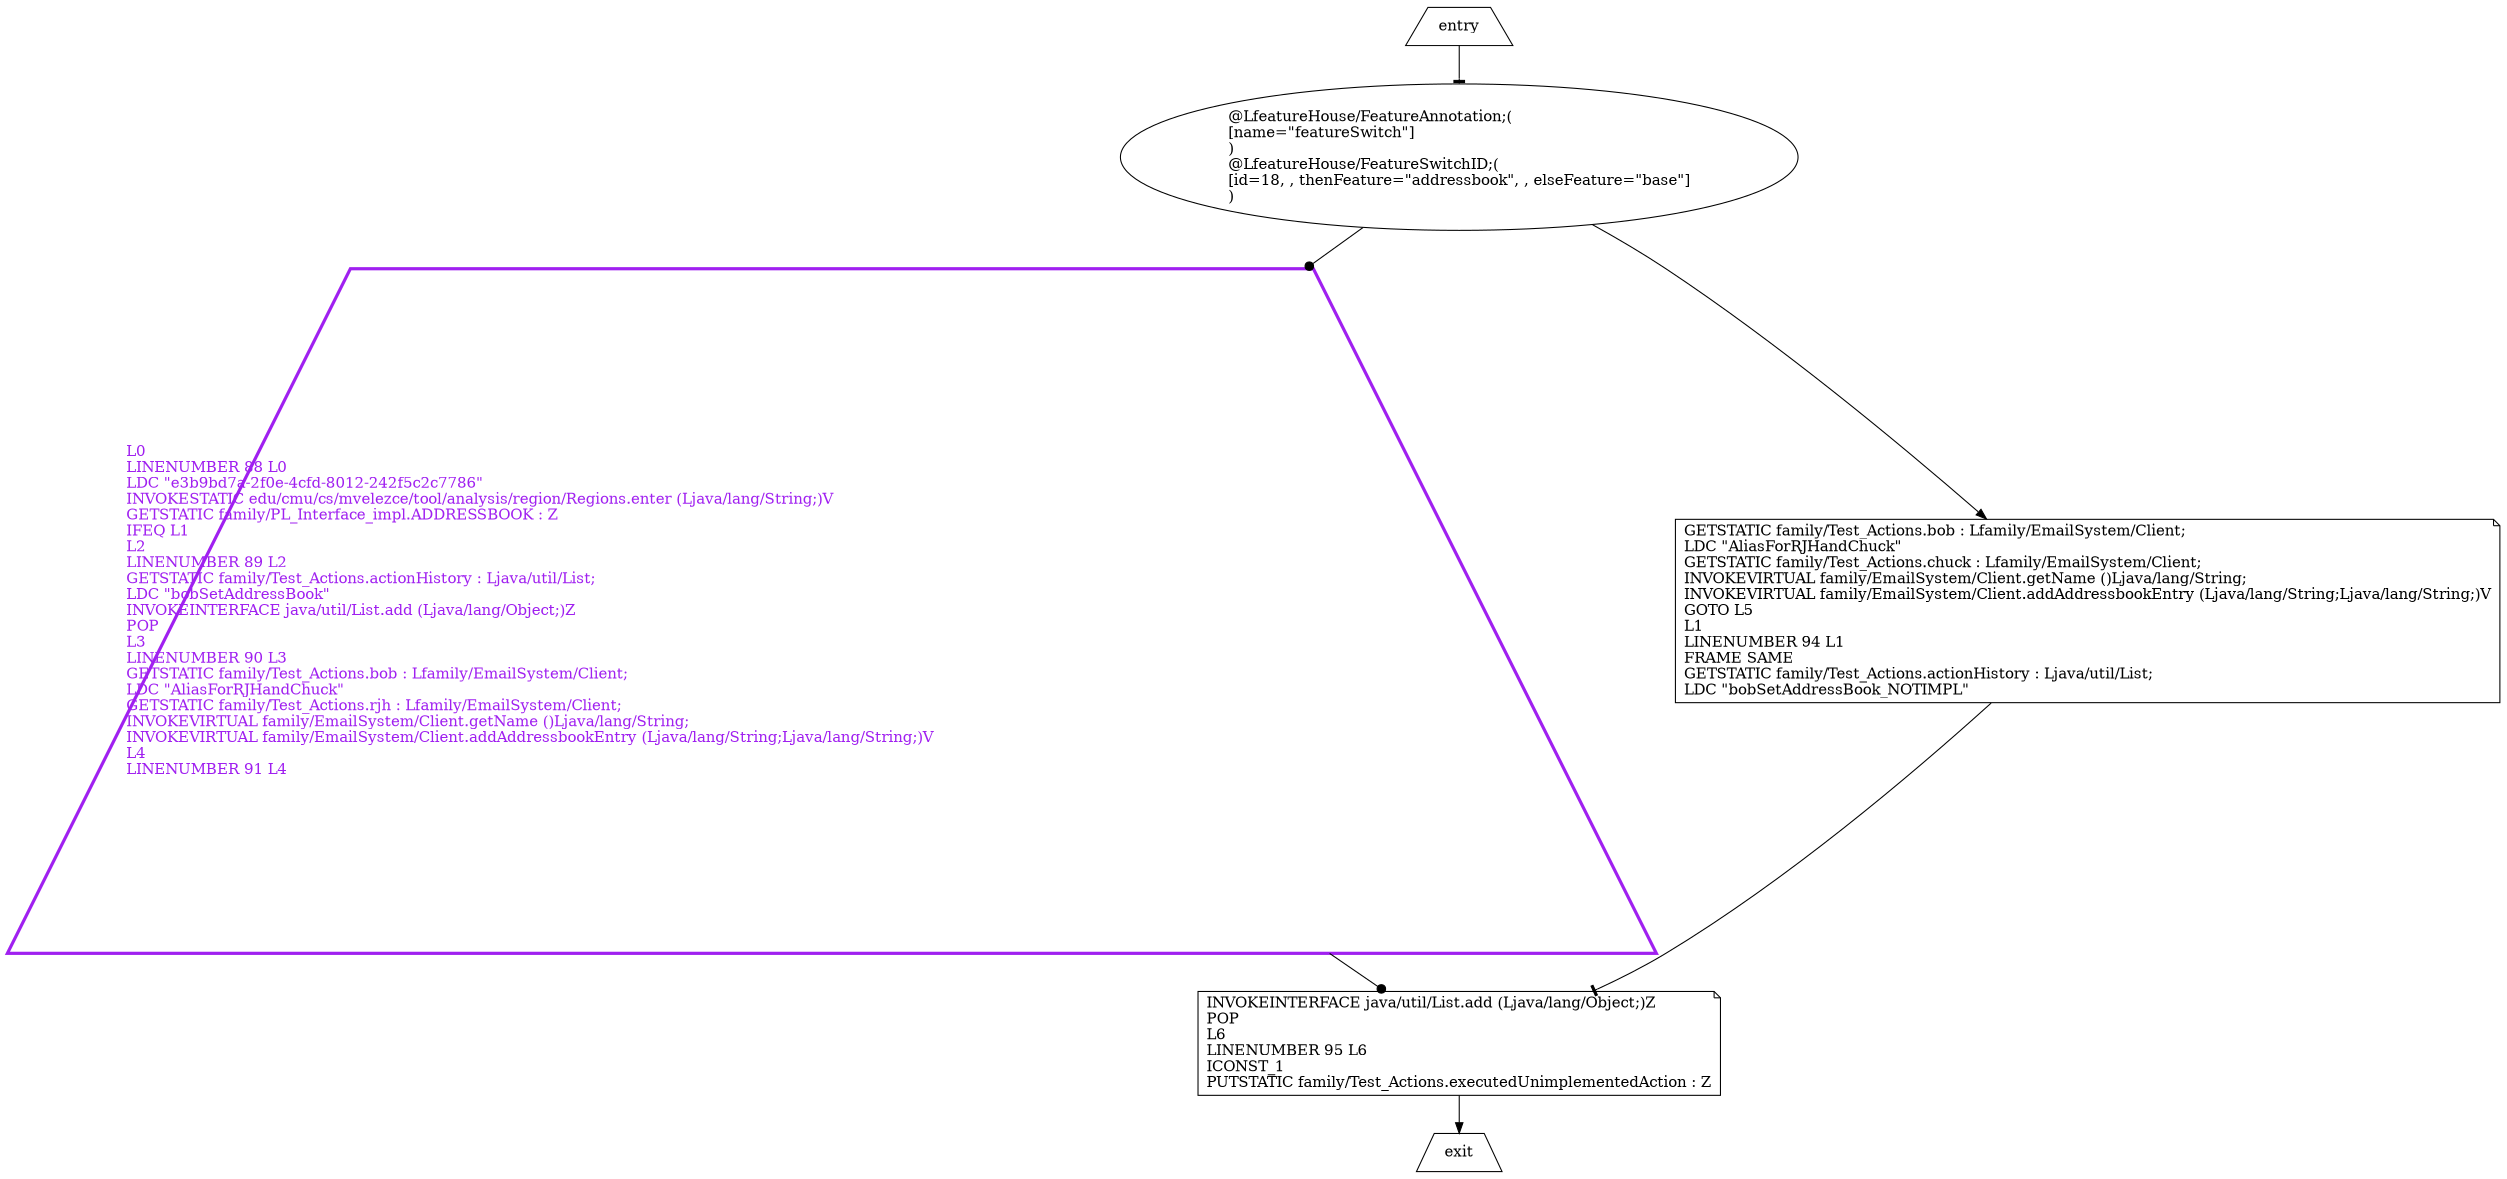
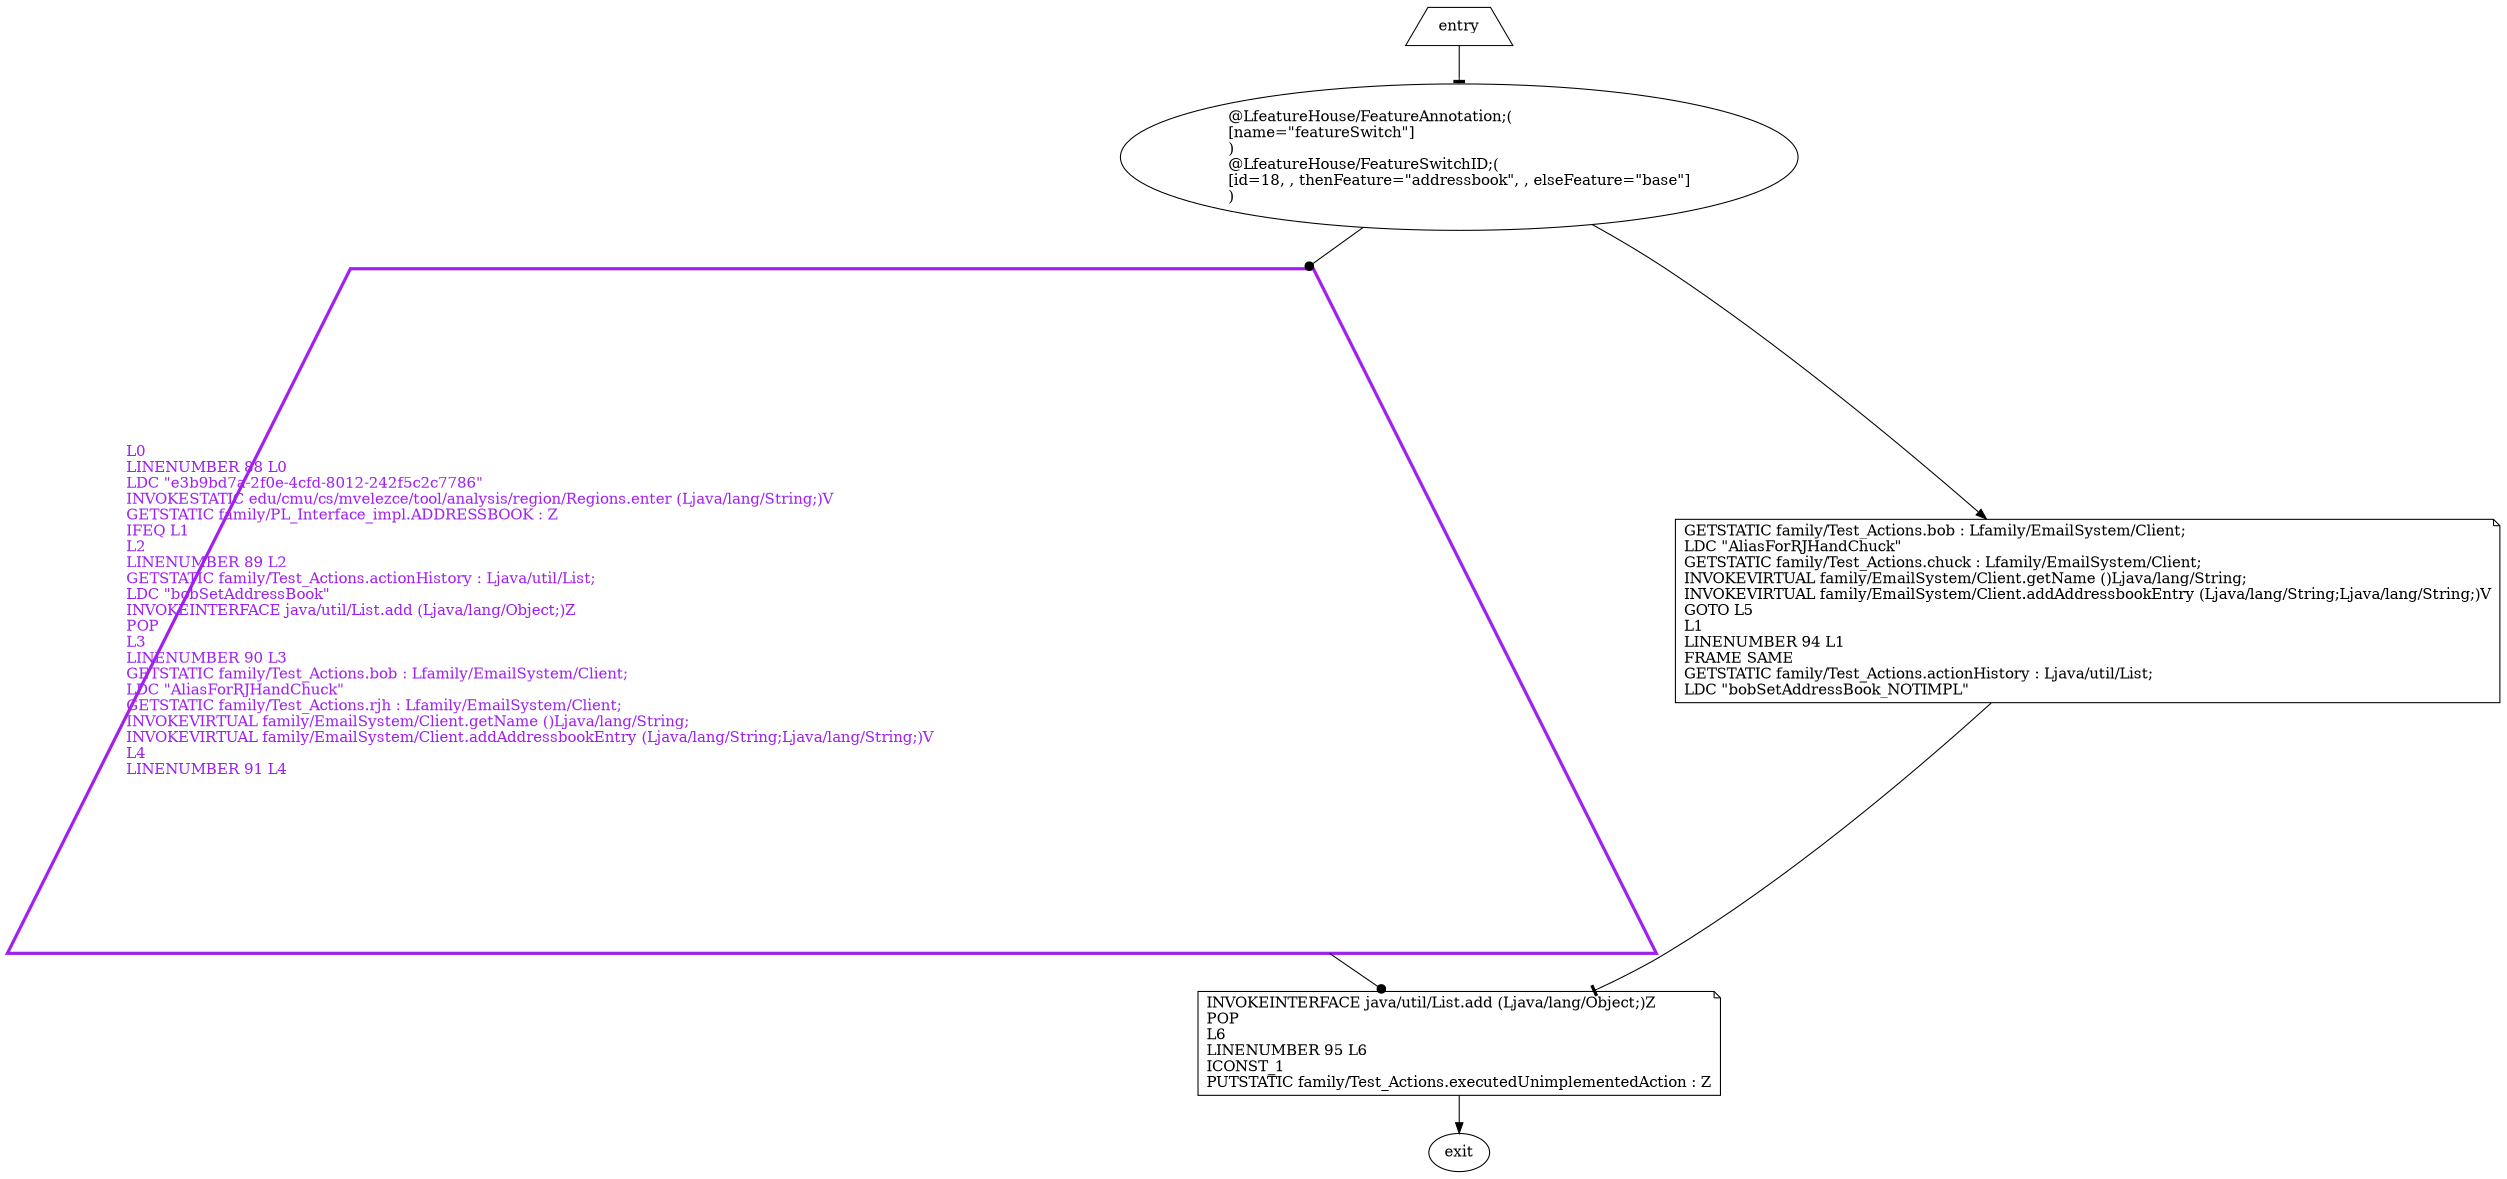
node "exit": shape trapezium -> ellipse
